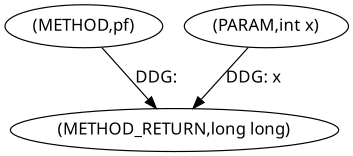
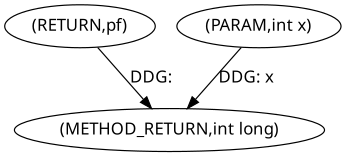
node "(METHOD,pf)": label "(METHOD,pf)" -> "(RETURN,pf)"
node "(METHOD_RETURN,long long)": label "(METHOD_RETURN,long long)" -> "(METHOD_RETURN,int long)"
